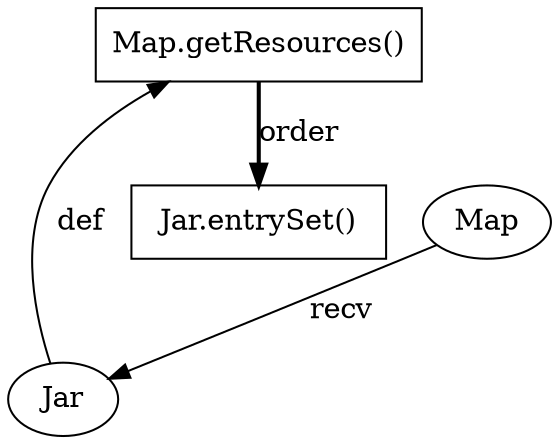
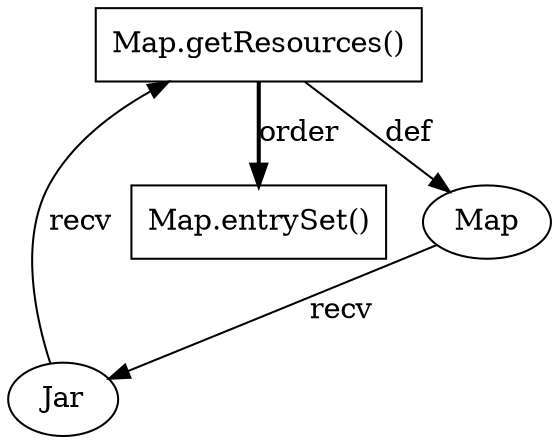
edge "Map.getResources()" -> "Map": added, label "def"
edge "Jar" -> "Map.getResources()": label "def" -> "recv"
node "Jar.entrySet()": label "Jar.entrySet()" -> "Map.entrySet()"
